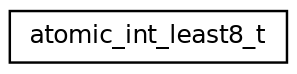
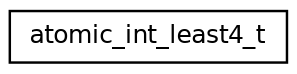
node "atomic_int_least8_t": label "atomic_int_least8_t" -> "atomic_int_least4_t"
